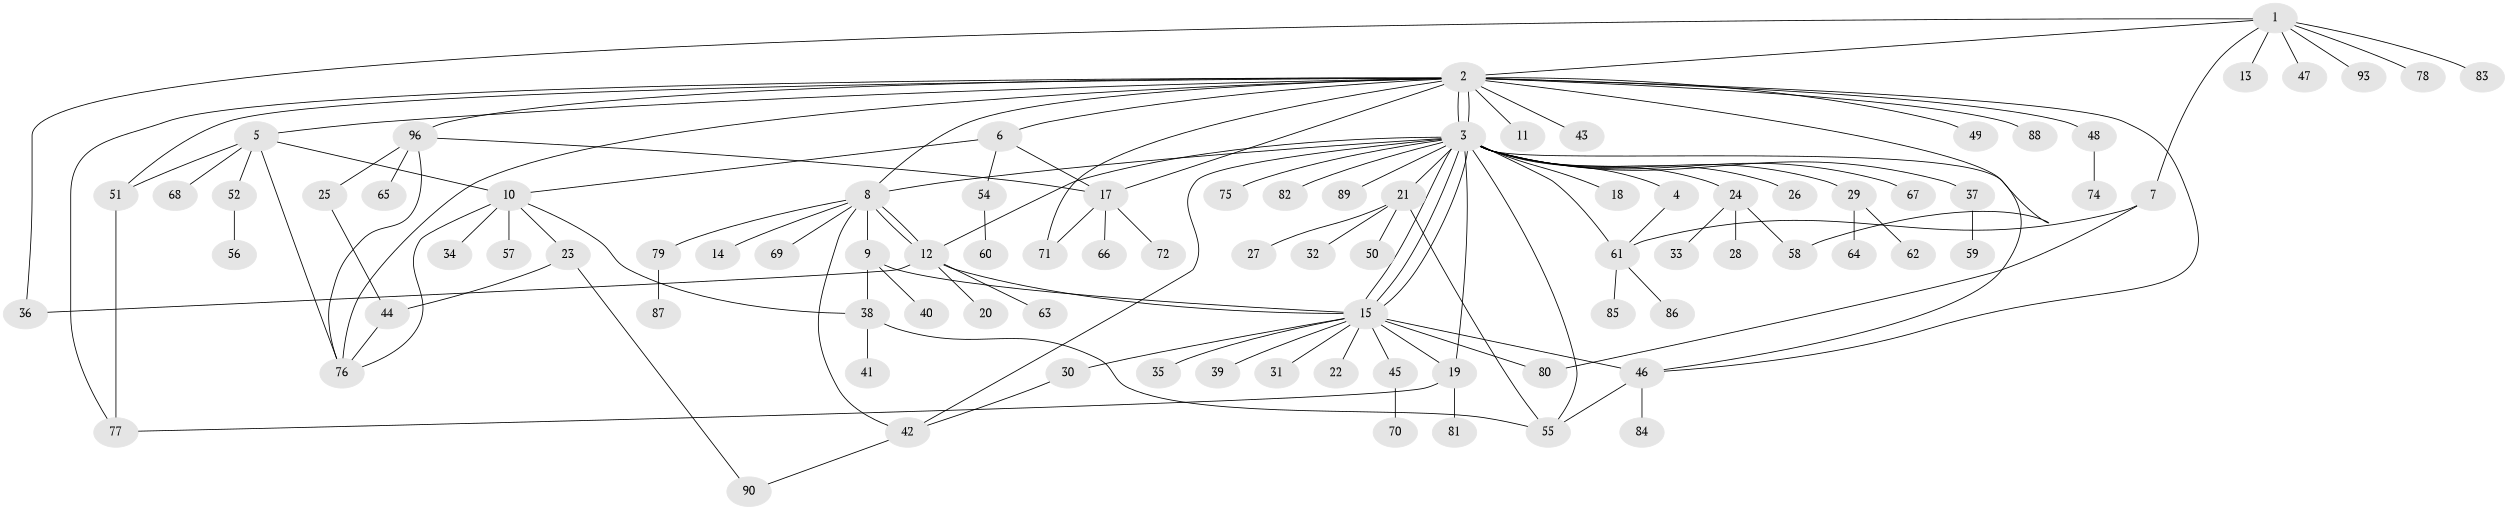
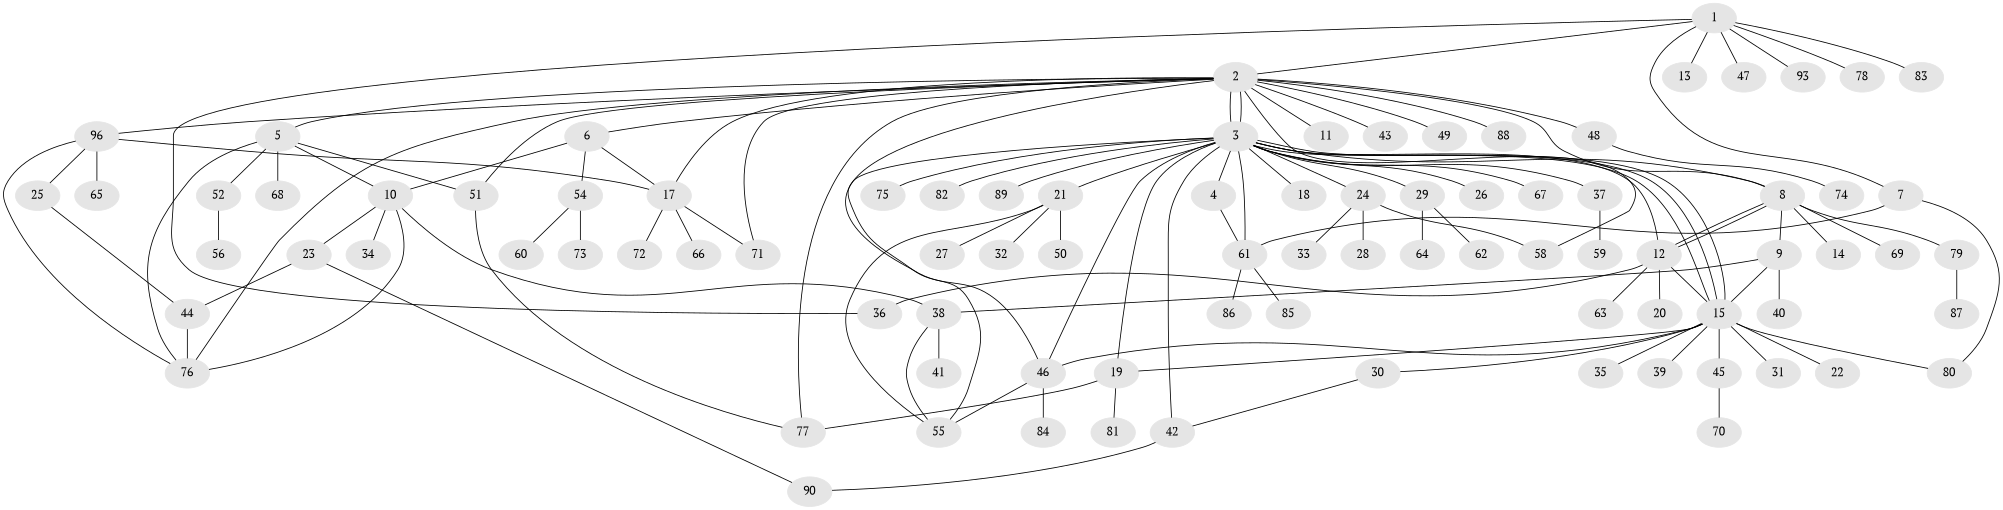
node "57": removed
node "73": added
edge "8" -- "42": removed
